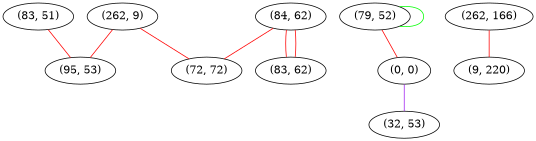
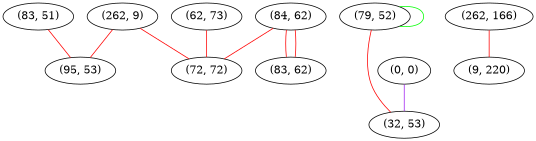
node "(62, 73)": added
edge "(79, 52)" -- "(0, 0)": now "(79, 52)" -- "(32, 53)"
